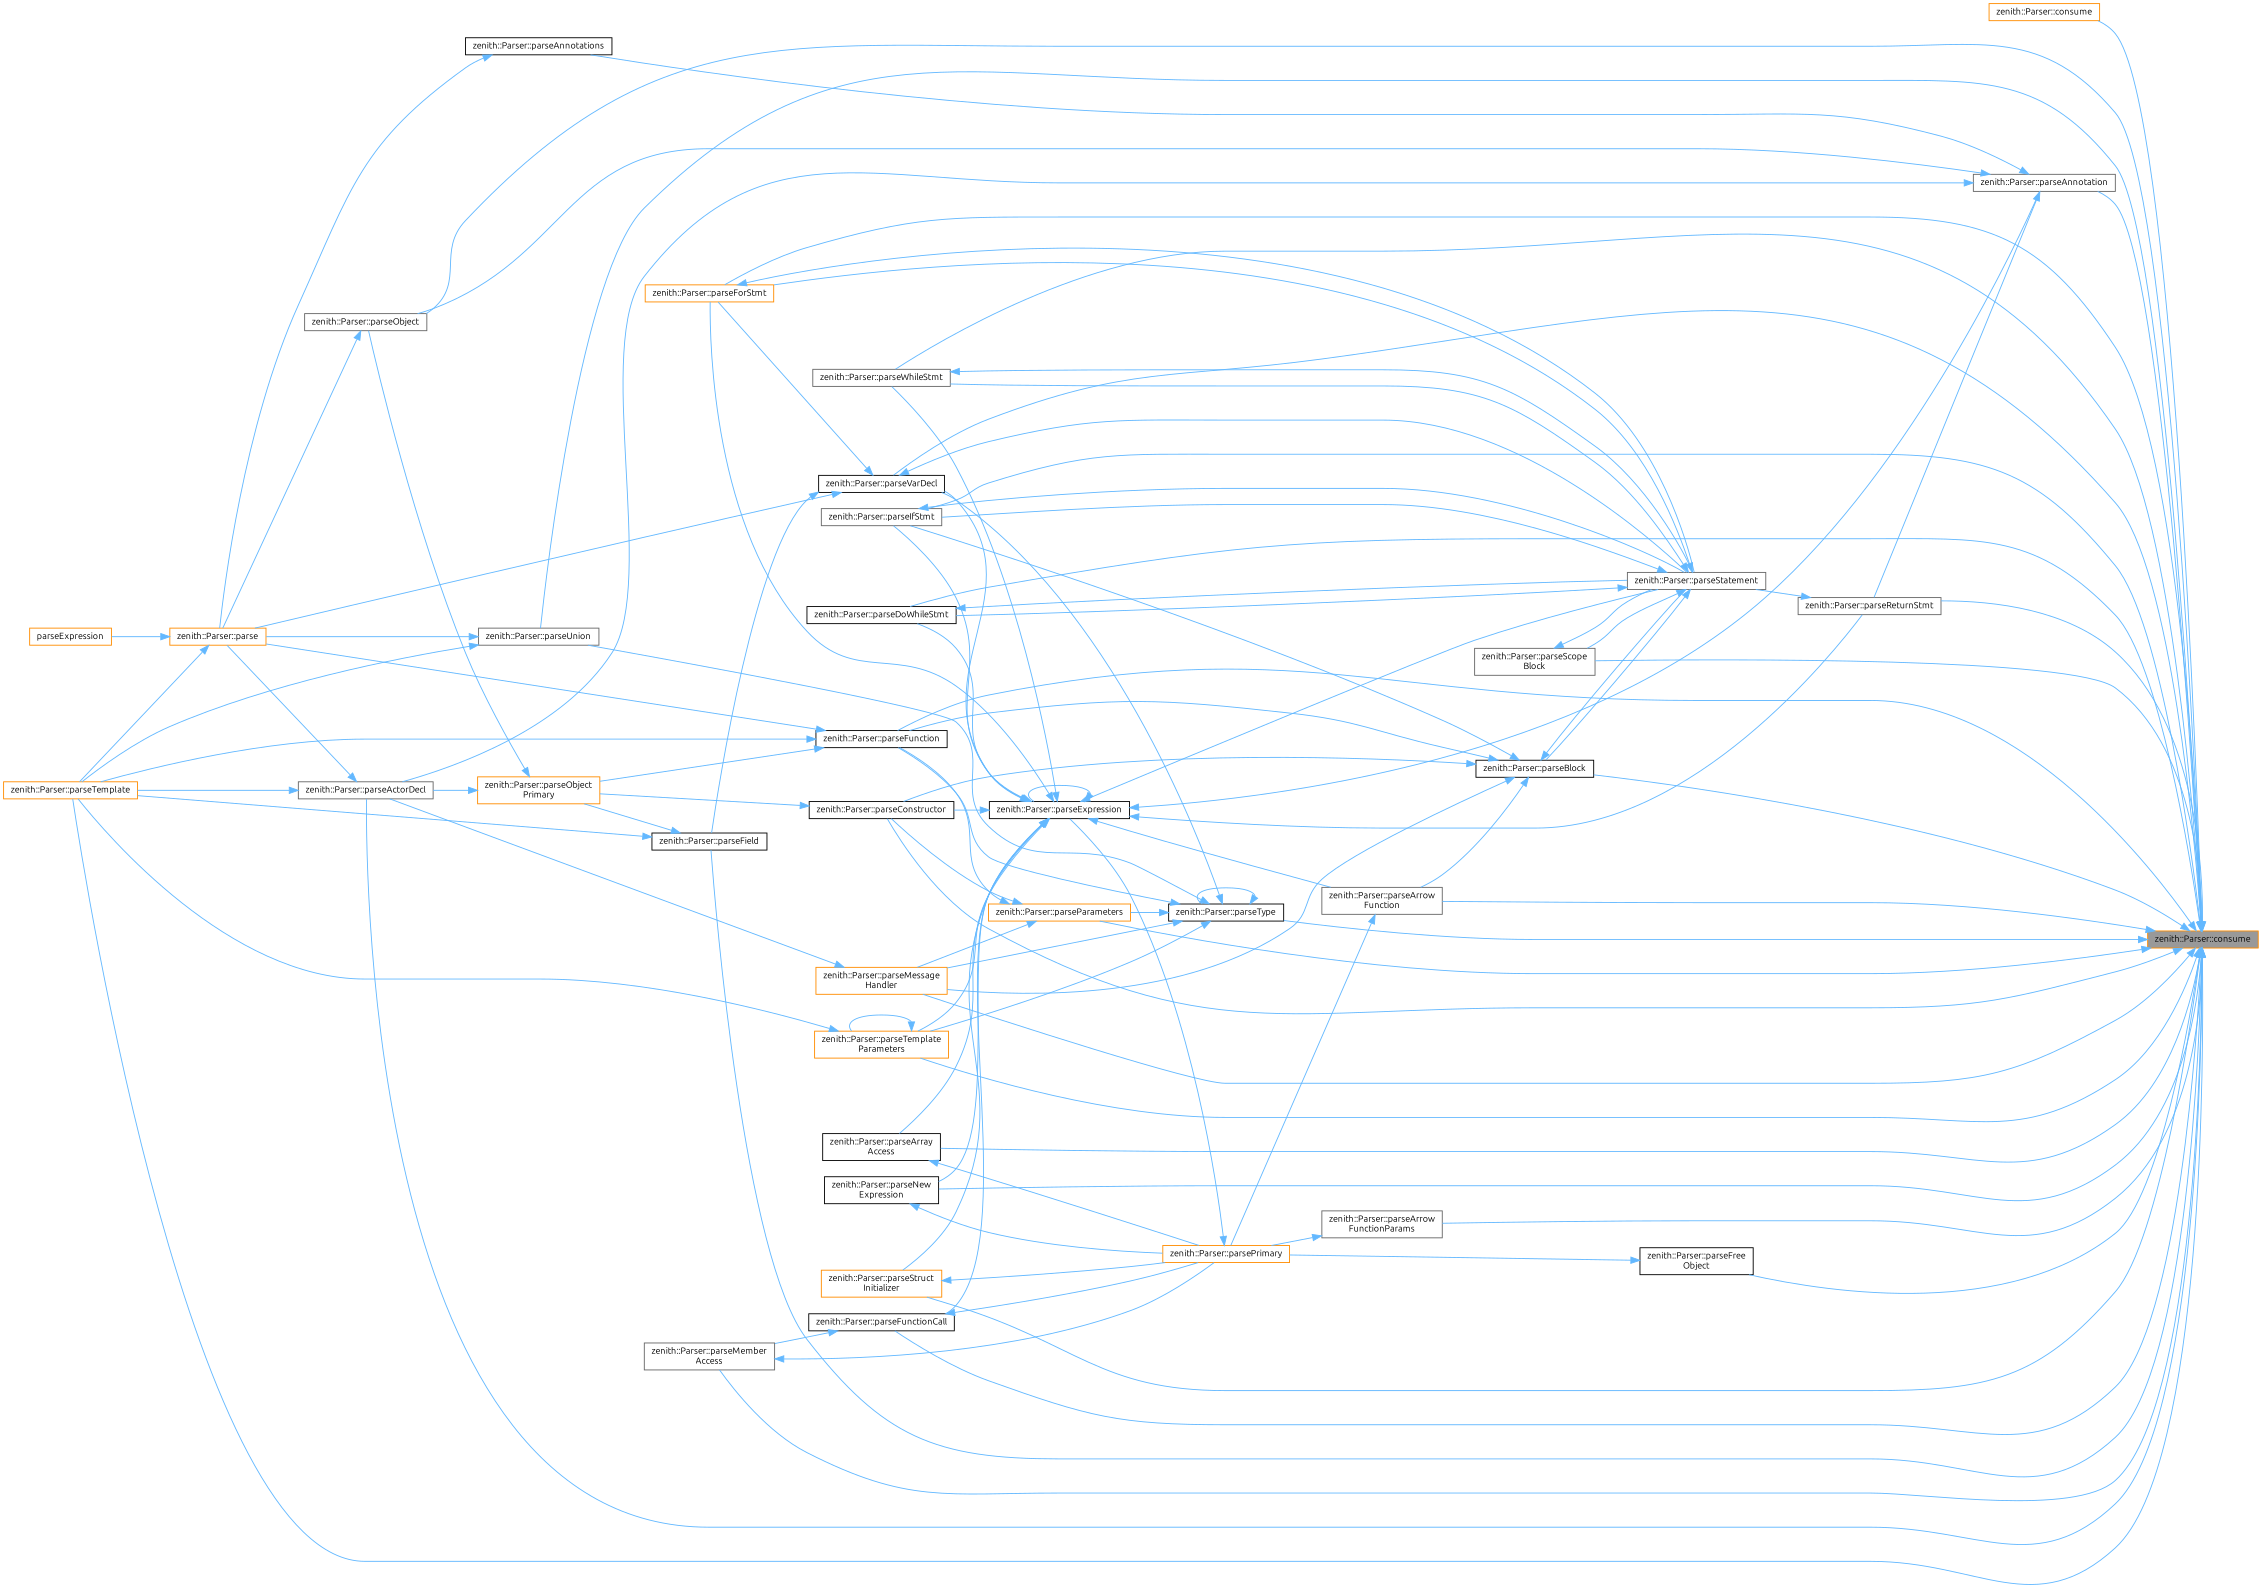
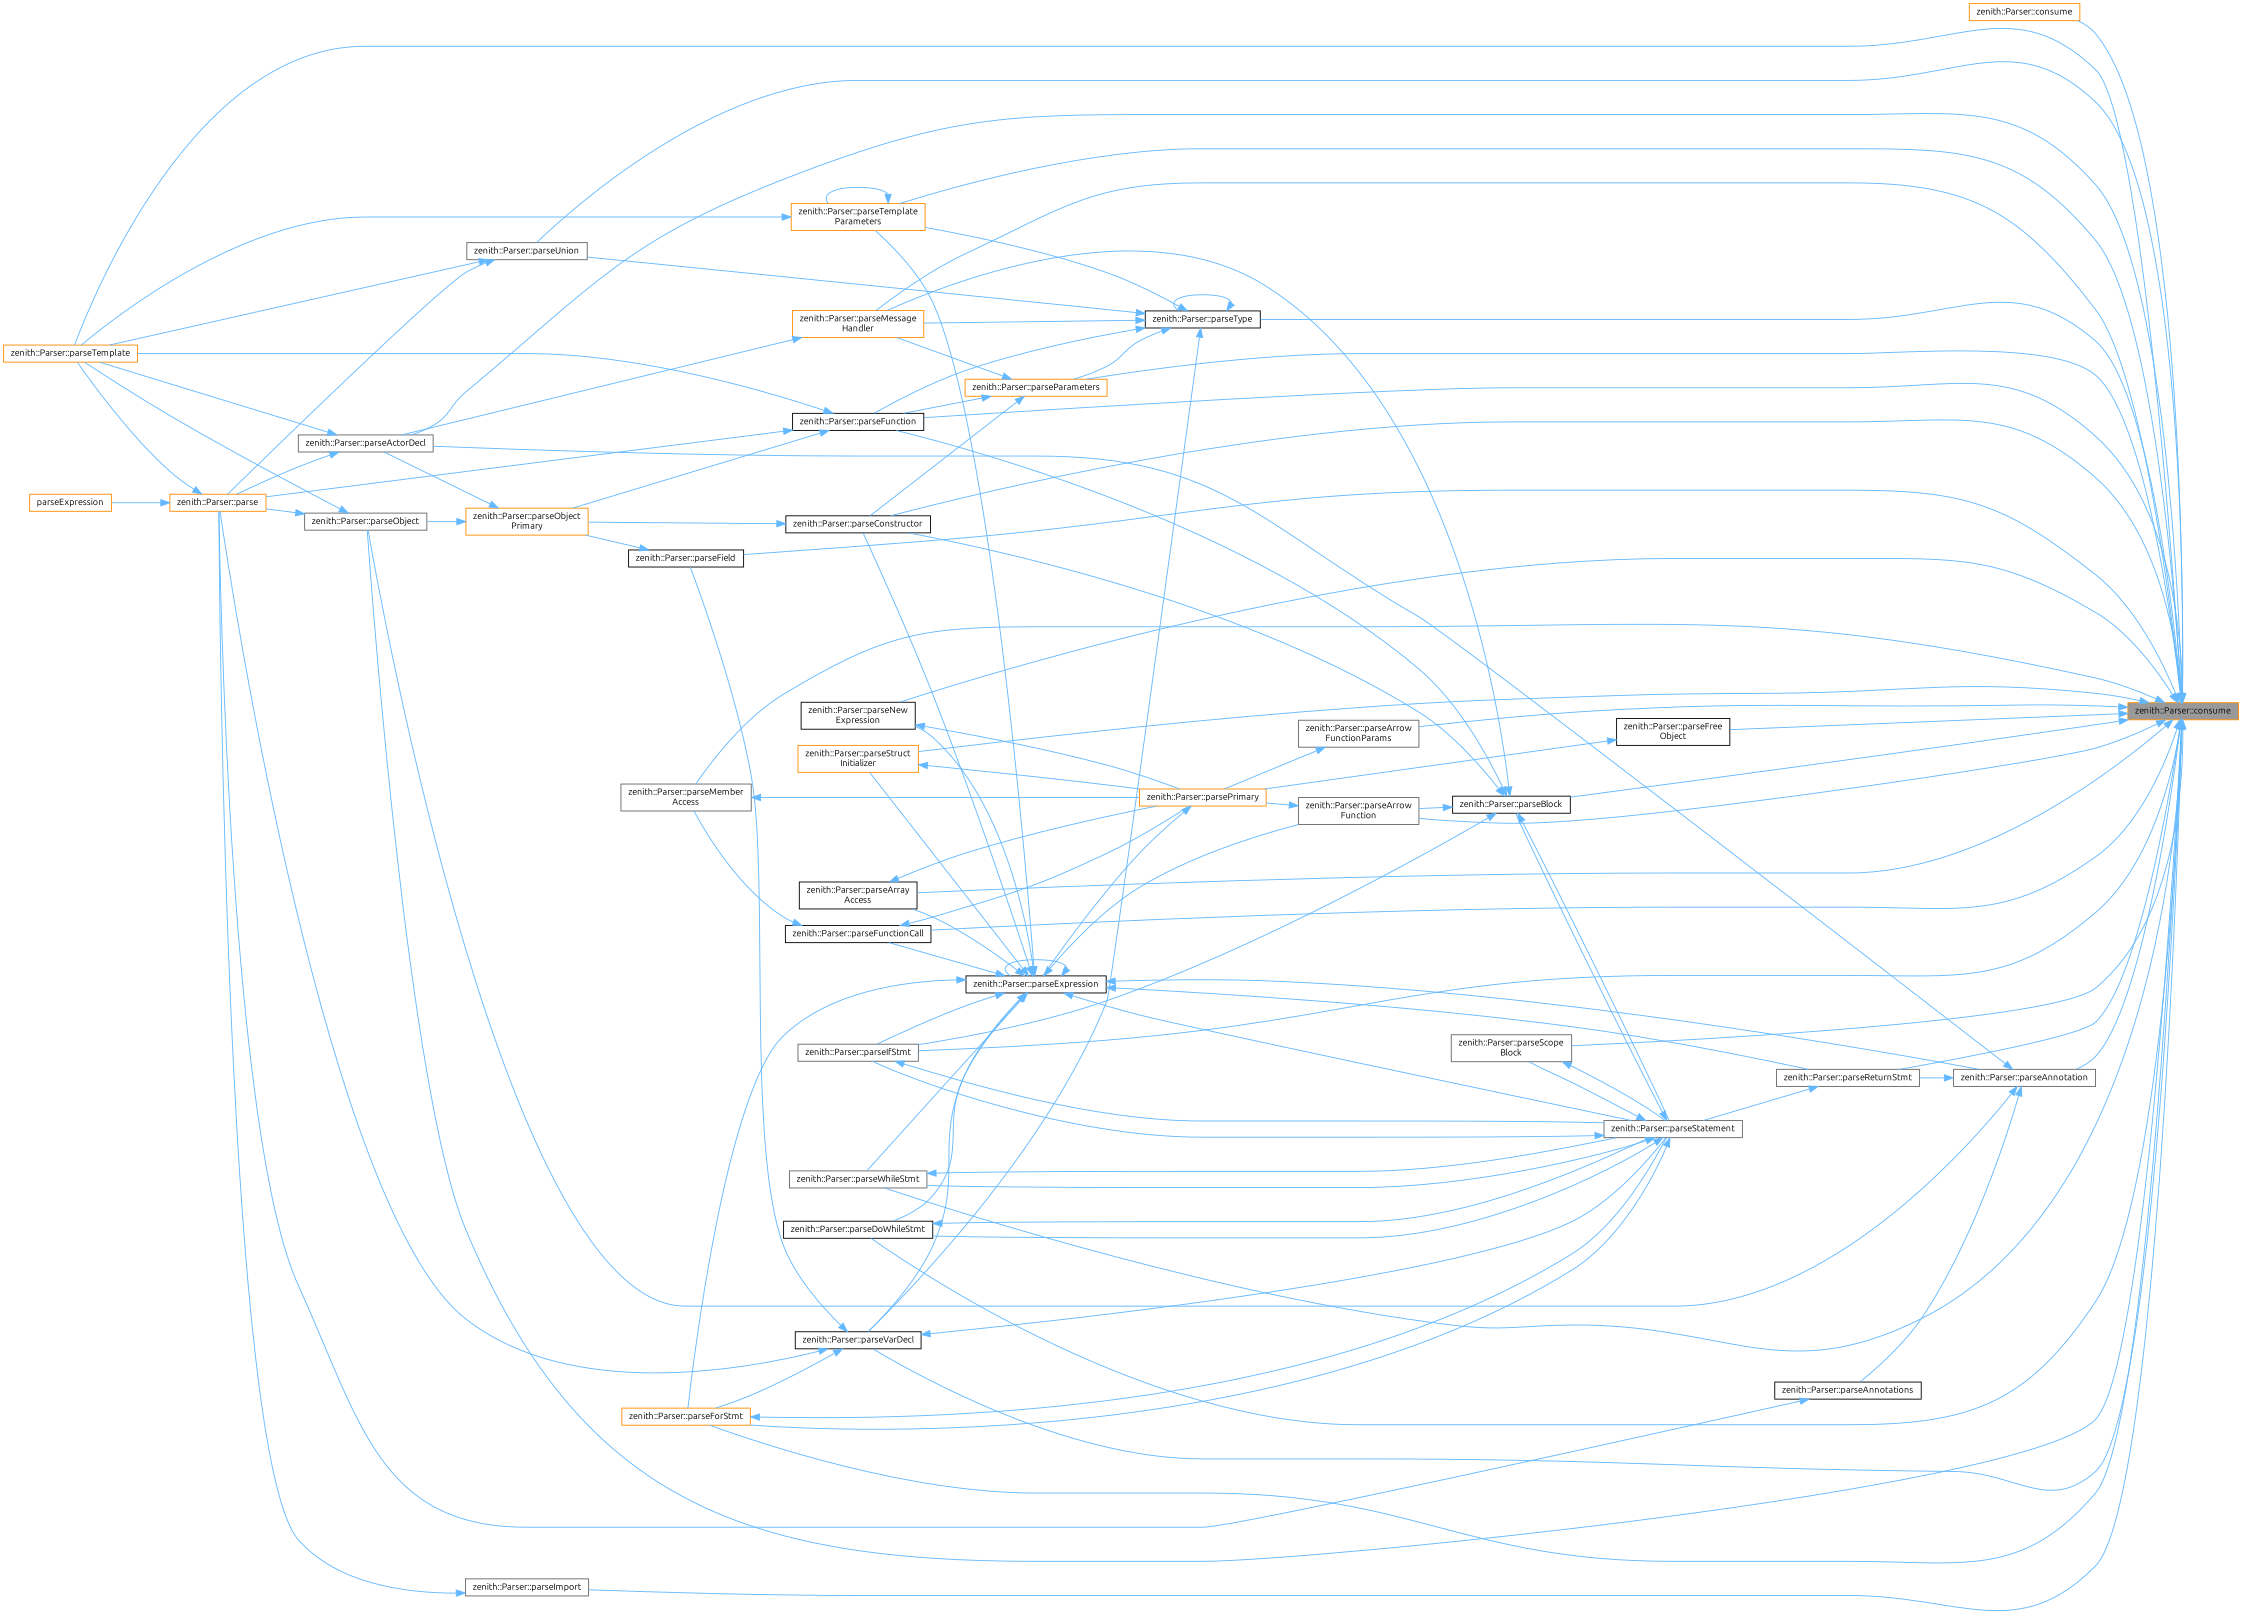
edge "zenith::Parser::parseTemplate" -> "zenith::Parser::parseField": now "zenith::Parser::parseTemplate" -> "zenith::Parser::parseObject"
node "zenith::Parser::parseImport": added
